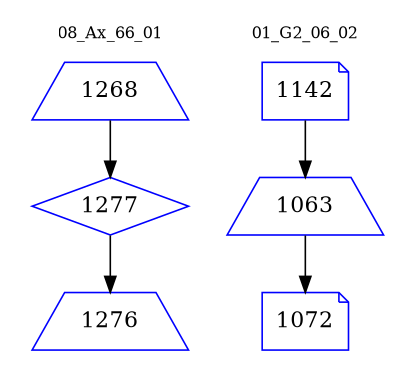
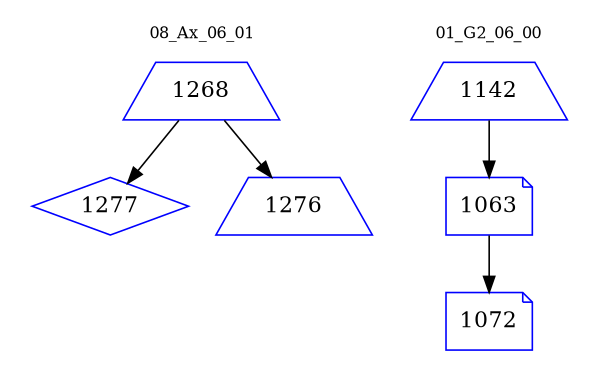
cluster "08_Ax_66_01": label "08_Ax_66_01" -> "08_Ax_06_01"
cluster "01_G2_06_02": label "01_G2_06_02" -> "01_G2_06_00"
node "1142": shape note -> trapezium
node "1063": shape trapezium -> note
edge "1277" -> "1276": now "1268" -> "1276"
